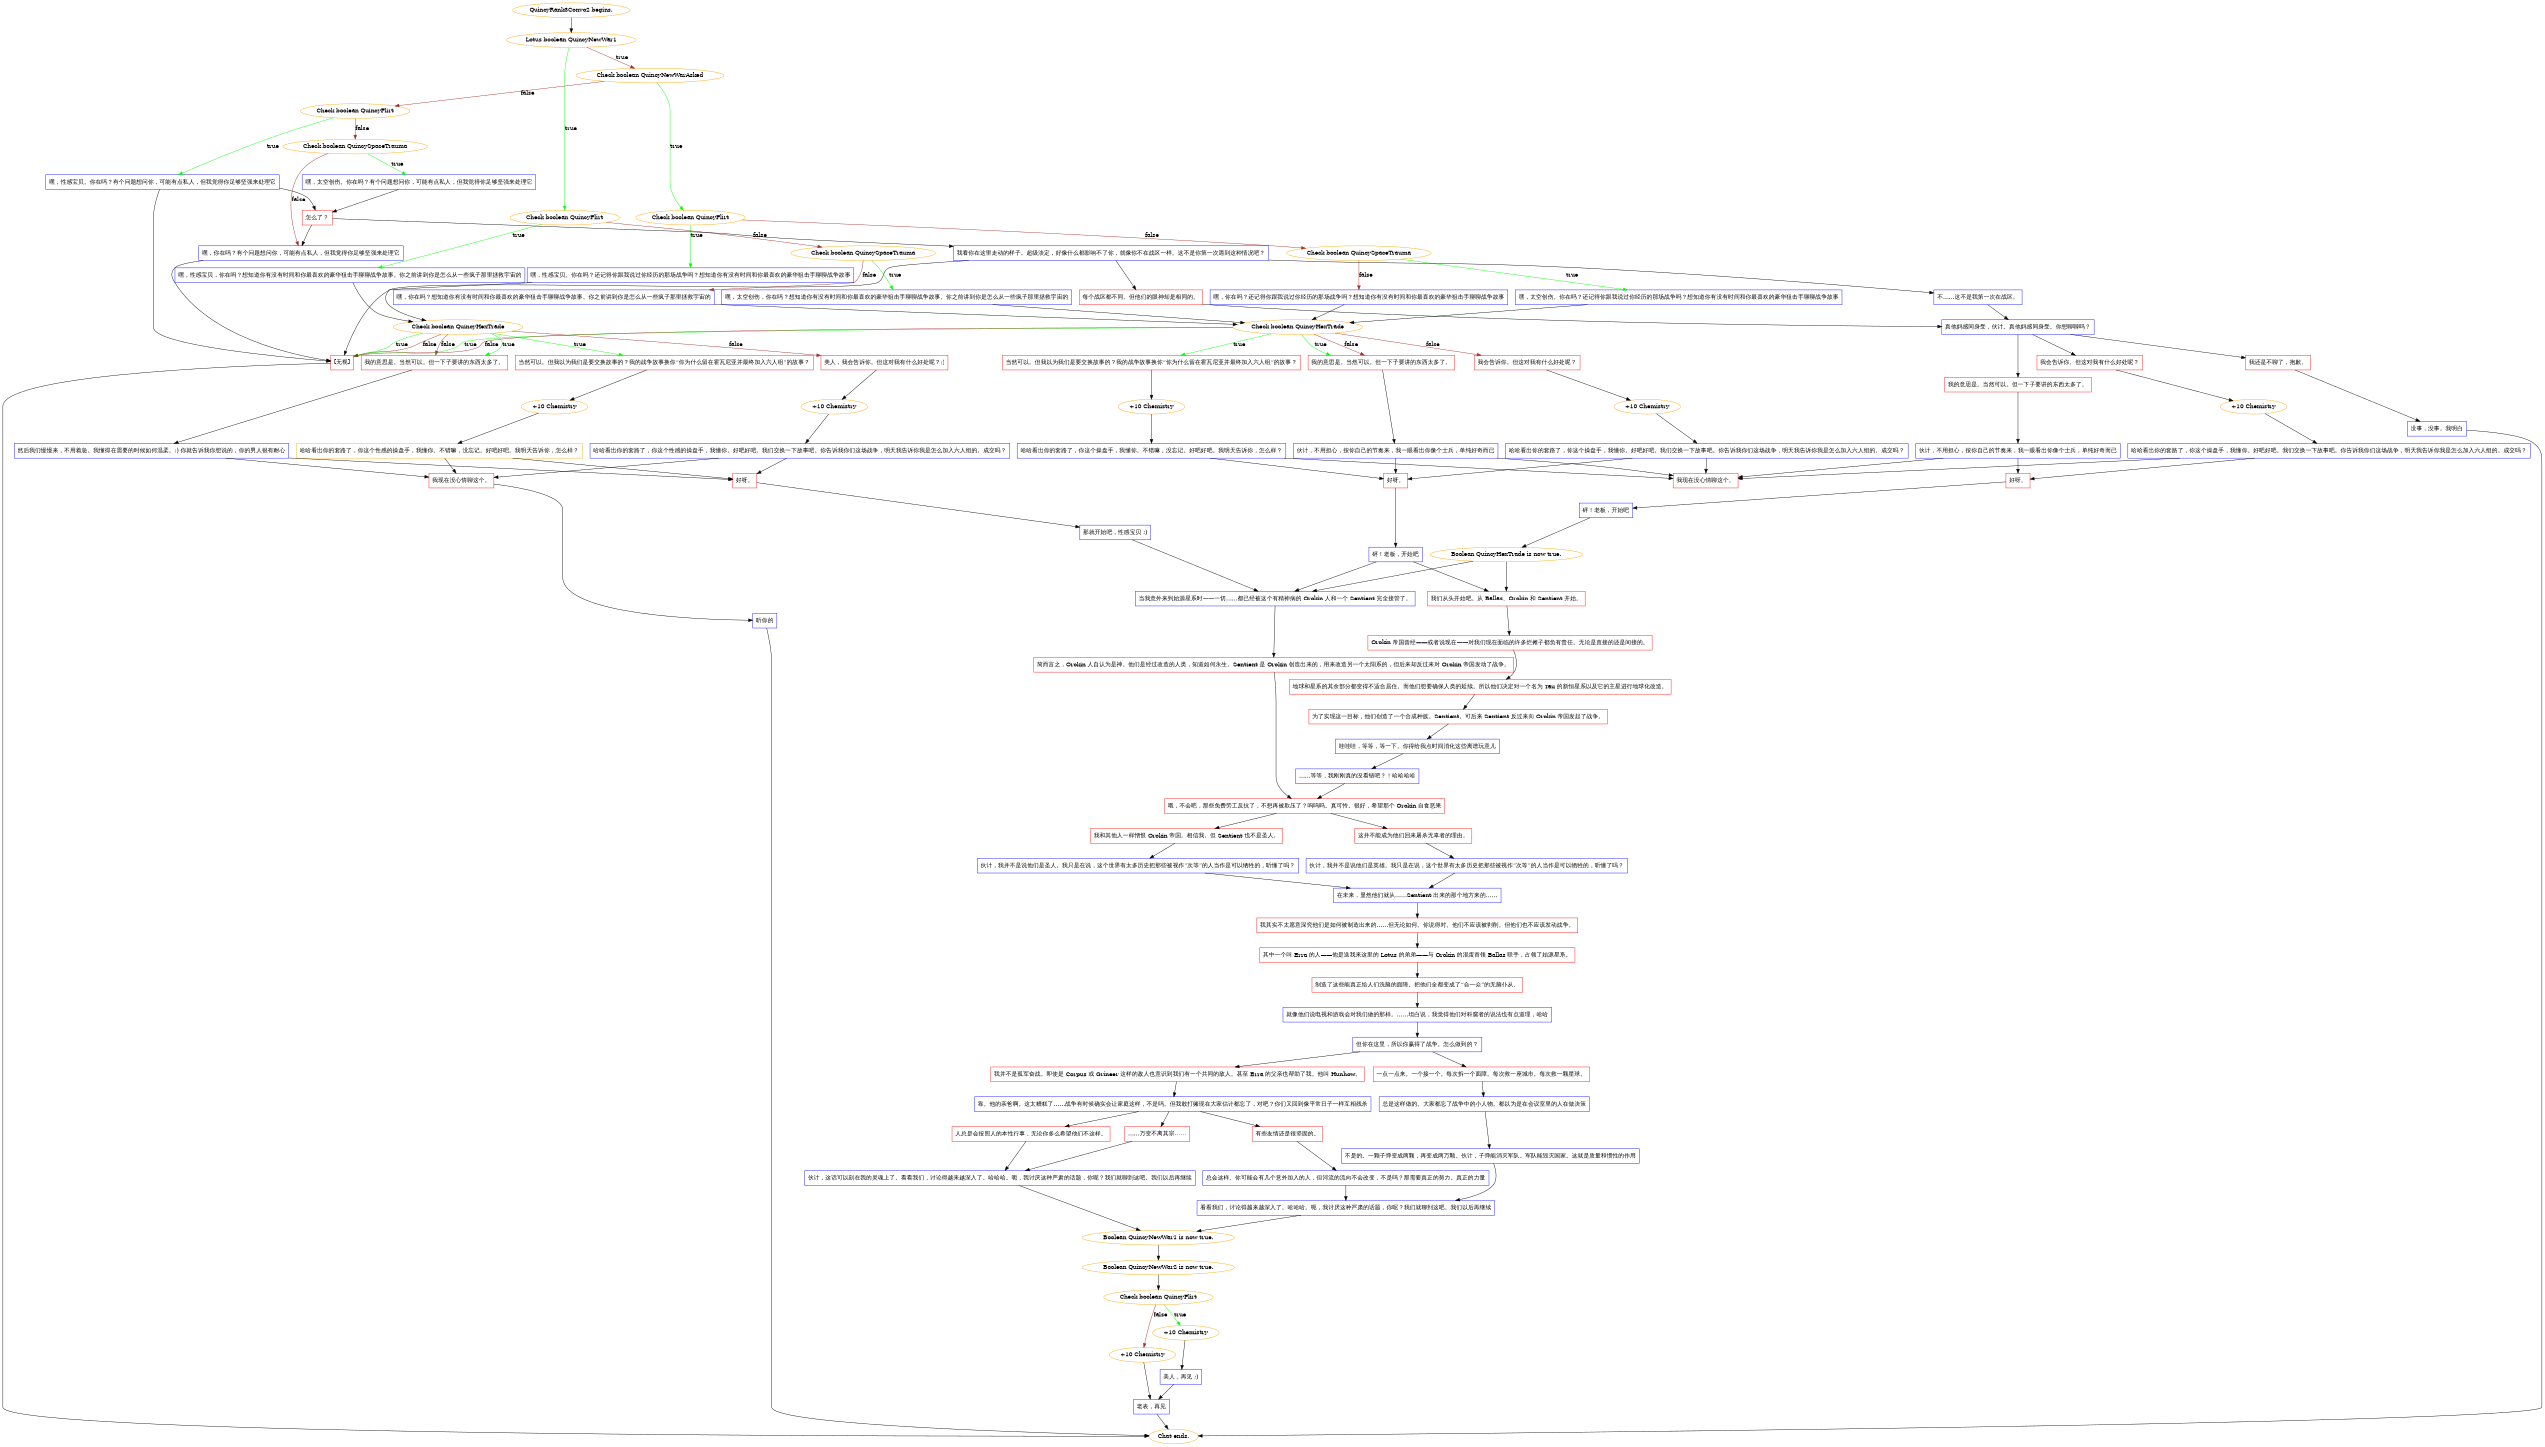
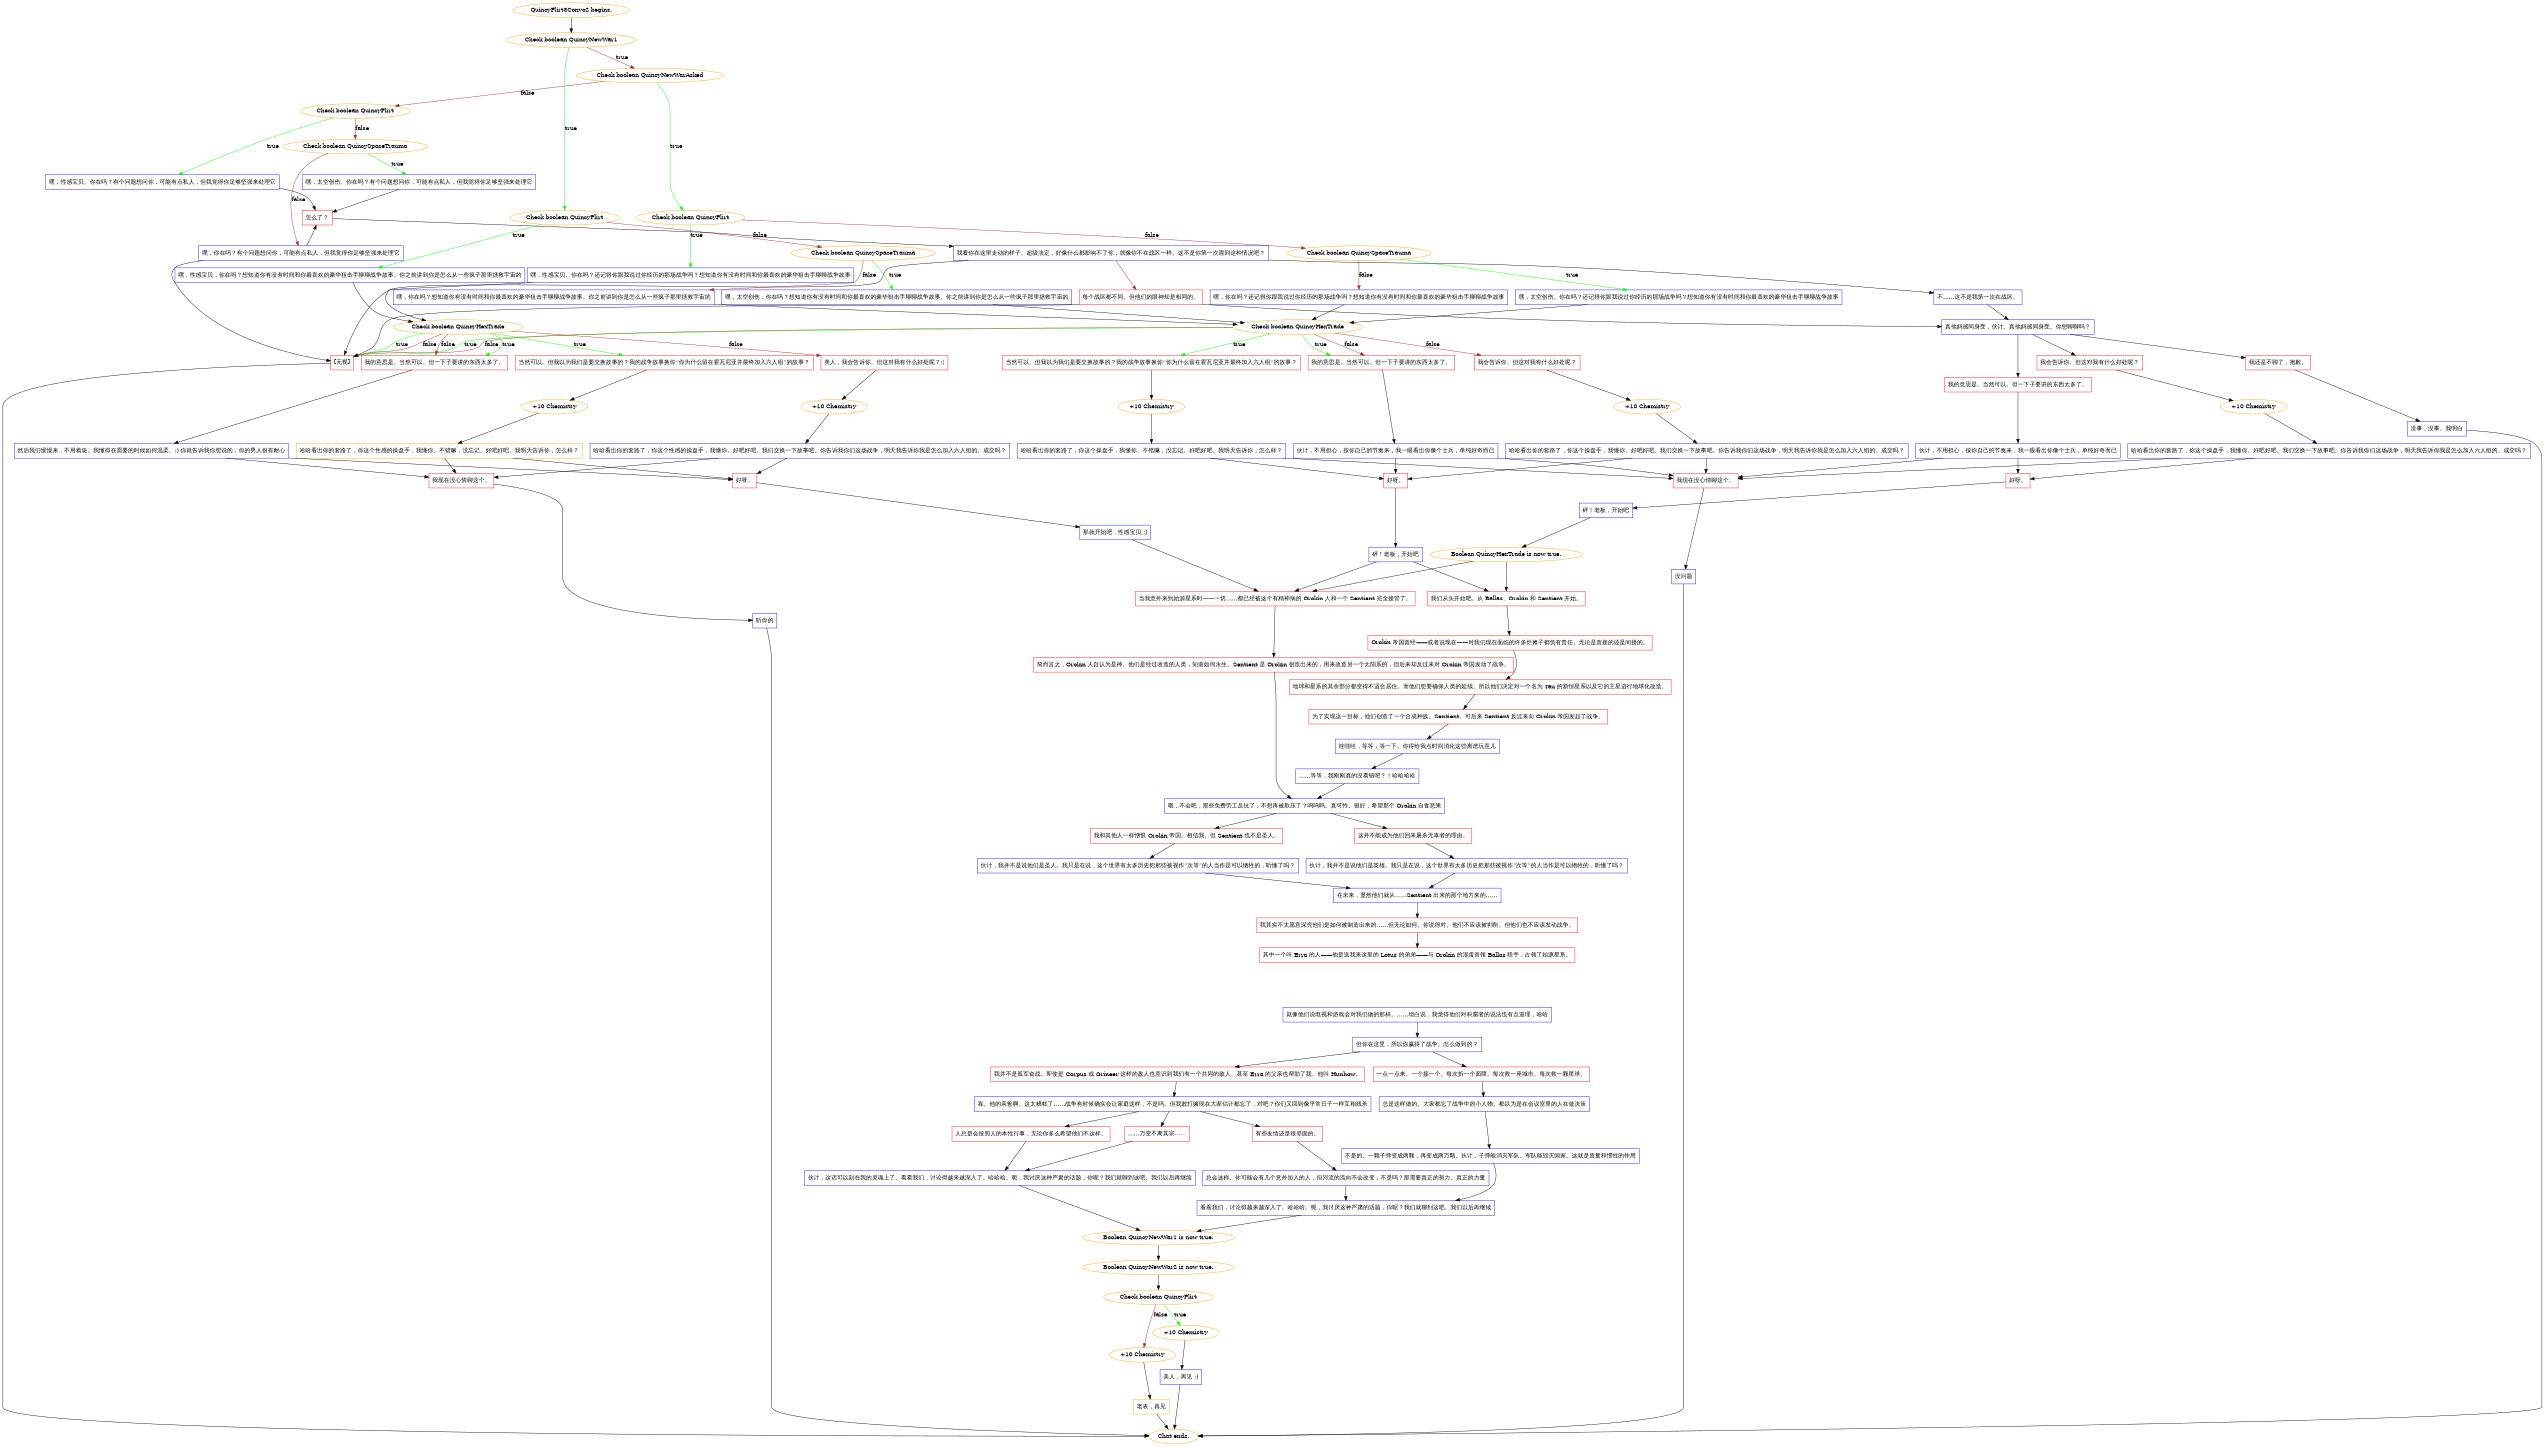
node "QuincyRank3Convo2 begins.": label "QuincyRank3Convo2 begins." -> "QuincyFlirt3Convo2 begins."
node "Lotus boolean QuincyNewWar1": label "Lotus boolean QuincyNewWar1" -> "Check boolean QuincyNewWar1"
edge "怎么了？" -> "嘿，你在吗？有个问题想问你，可能有点私人，但我觉得你足够坚强来处理它": reversed
edge "我看你在这里走动的样子。超级淡定，好像什么都影响不了你，就像你不在战区一样。这不是你第一次遇到这种情况吧？" -> "每个战区都不同。但他们的眼神却是相同的。": color black -> brown
edge "嘿，性感宝贝。你在吗？有个问题想问你，可能有点私人，但我觉得你足够坚强来处理它" -> "[无视]": now "每个战区都不同。但他们的眼神却是相同的。" -> "[无视]"
node "没问题": added
node "当我意外来到始源星系时——一切……都已经被这个有精神病的 Orokin 人和一个 Sentient 完全接管了。": color blue -> red
node "哦，不会吧，那些免费劳工反抗了，不想再被欺压了？呜呜呜。真可怜。很好，希望那个 Orokin 自食恶果": color red -> blue
node "制造了这些能真正给人们洗脑的面障。把他们全都变成了“合一众”的无脑仆从。": removed
edge "美人，再见 ;)" -> "老表，再见": now "美人，再见 ;)" -> "Chat ends."
node "老表，再见": color blue -> orange
